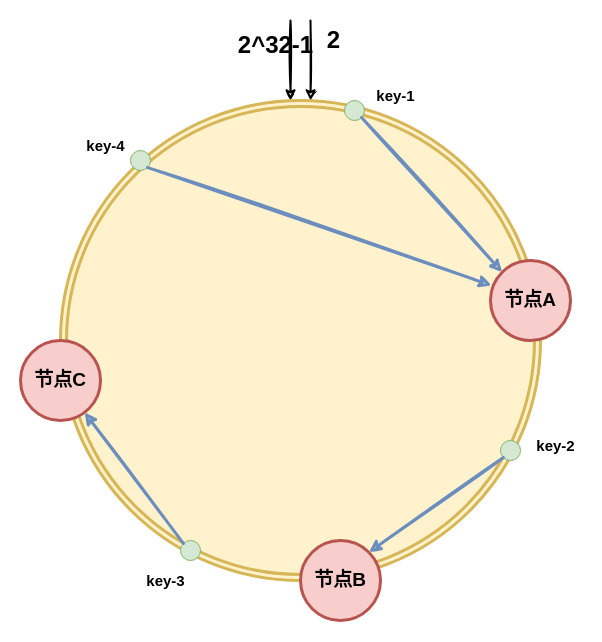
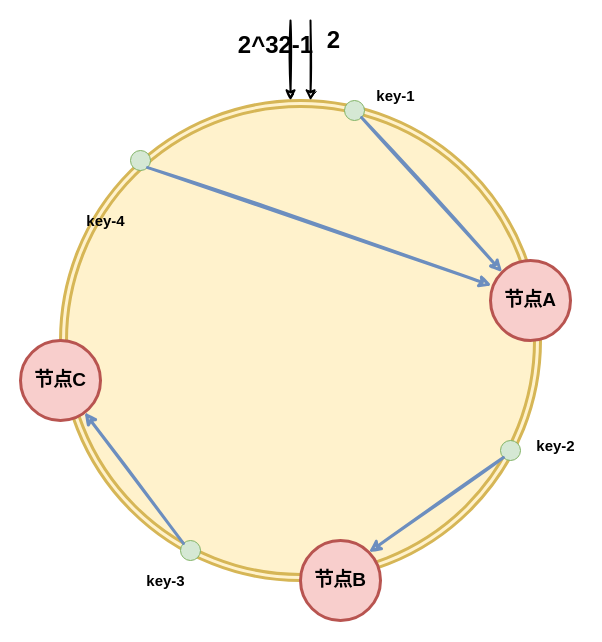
node "key-4": moved (106, 146) -> (106, 221)
